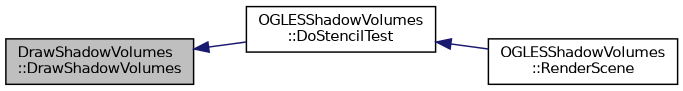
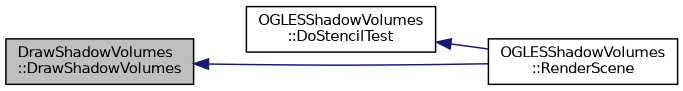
edge "OGLESShadowVolumes ::DoStencilTest" -> "DrawShadowVolumes ::DrawShadowVolumes": now "OGLESShadowVolumes ::RenderScene" -> "DrawShadowVolumes ::DrawShadowVolumes"
